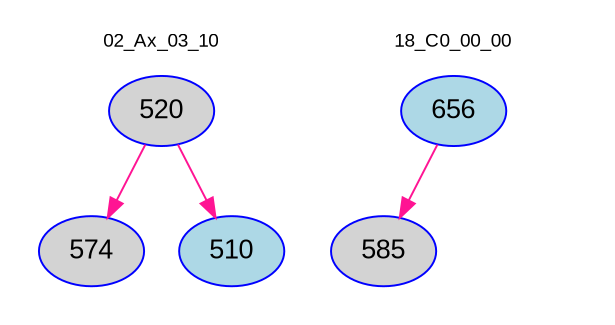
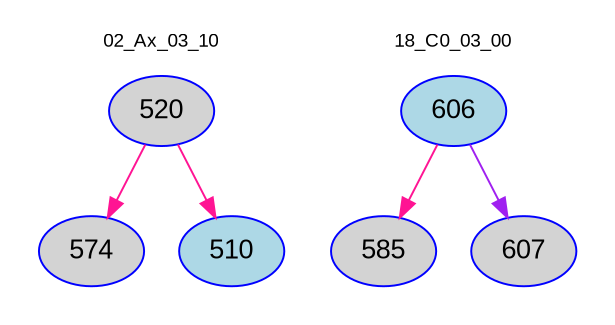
cluster "18_C0_00_00": label "18_C0_00_00" -> "18_C0_03_00"
node "656": label "656" -> "606"
node "607": added
